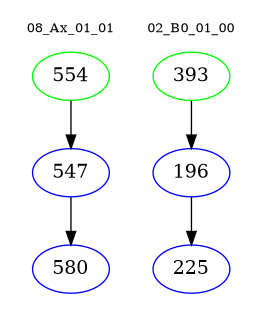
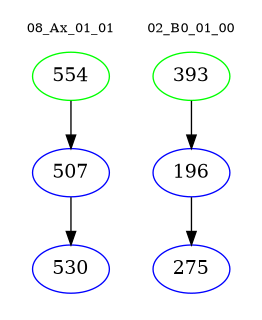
node "547": label "547" -> "507"
node "580": label "580" -> "530"
node "225": label "225" -> "275"
